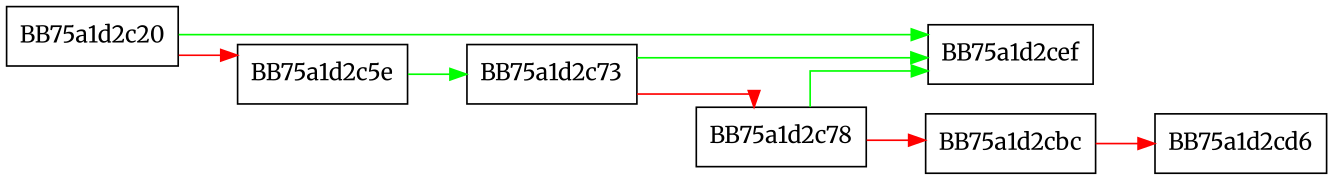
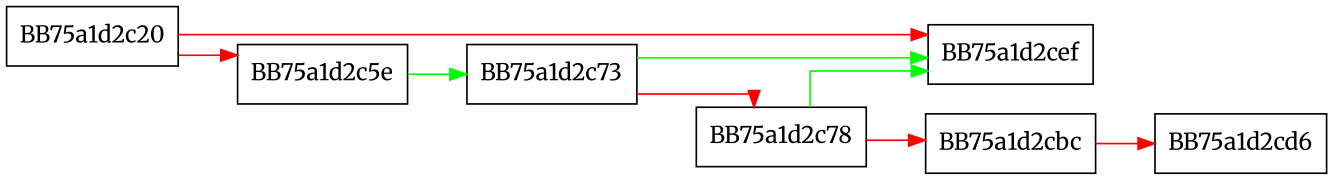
edge "BB75a1d2c20" -> "BB75a1d2cef": color green -> red
